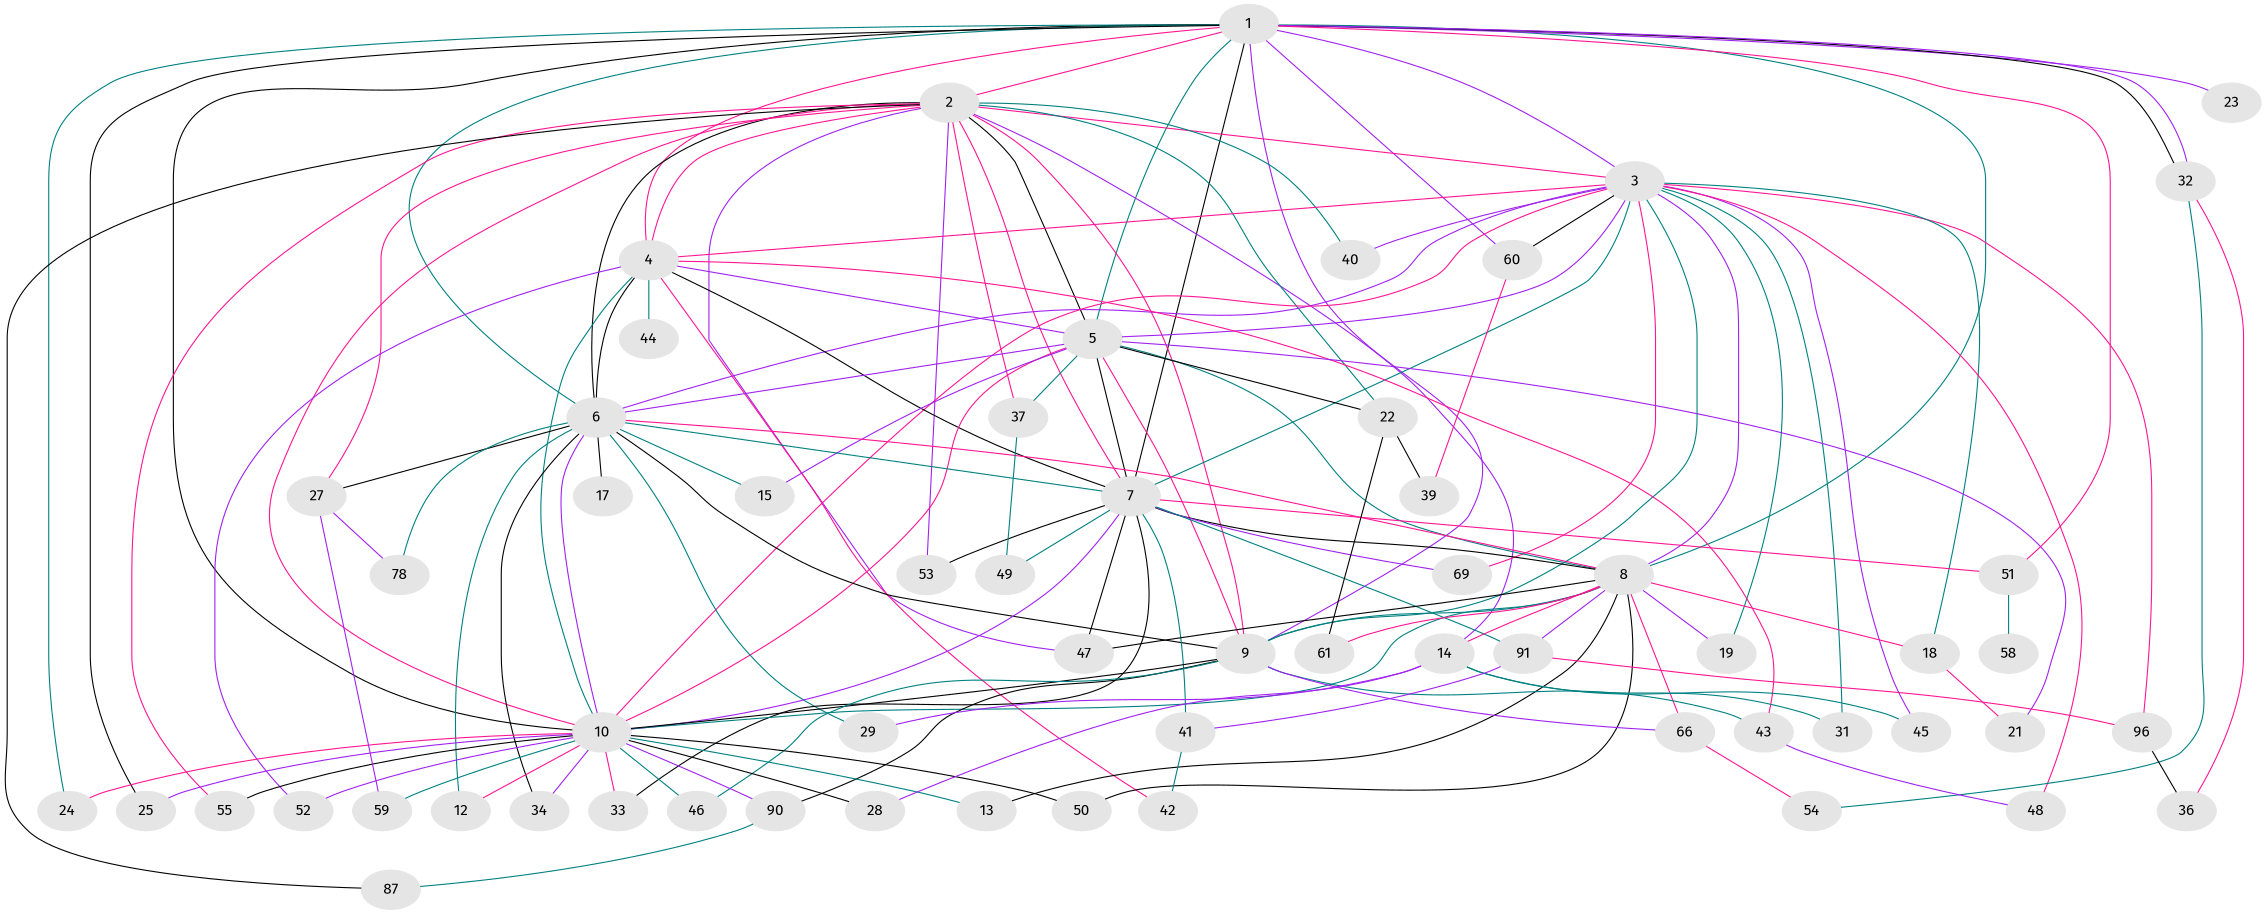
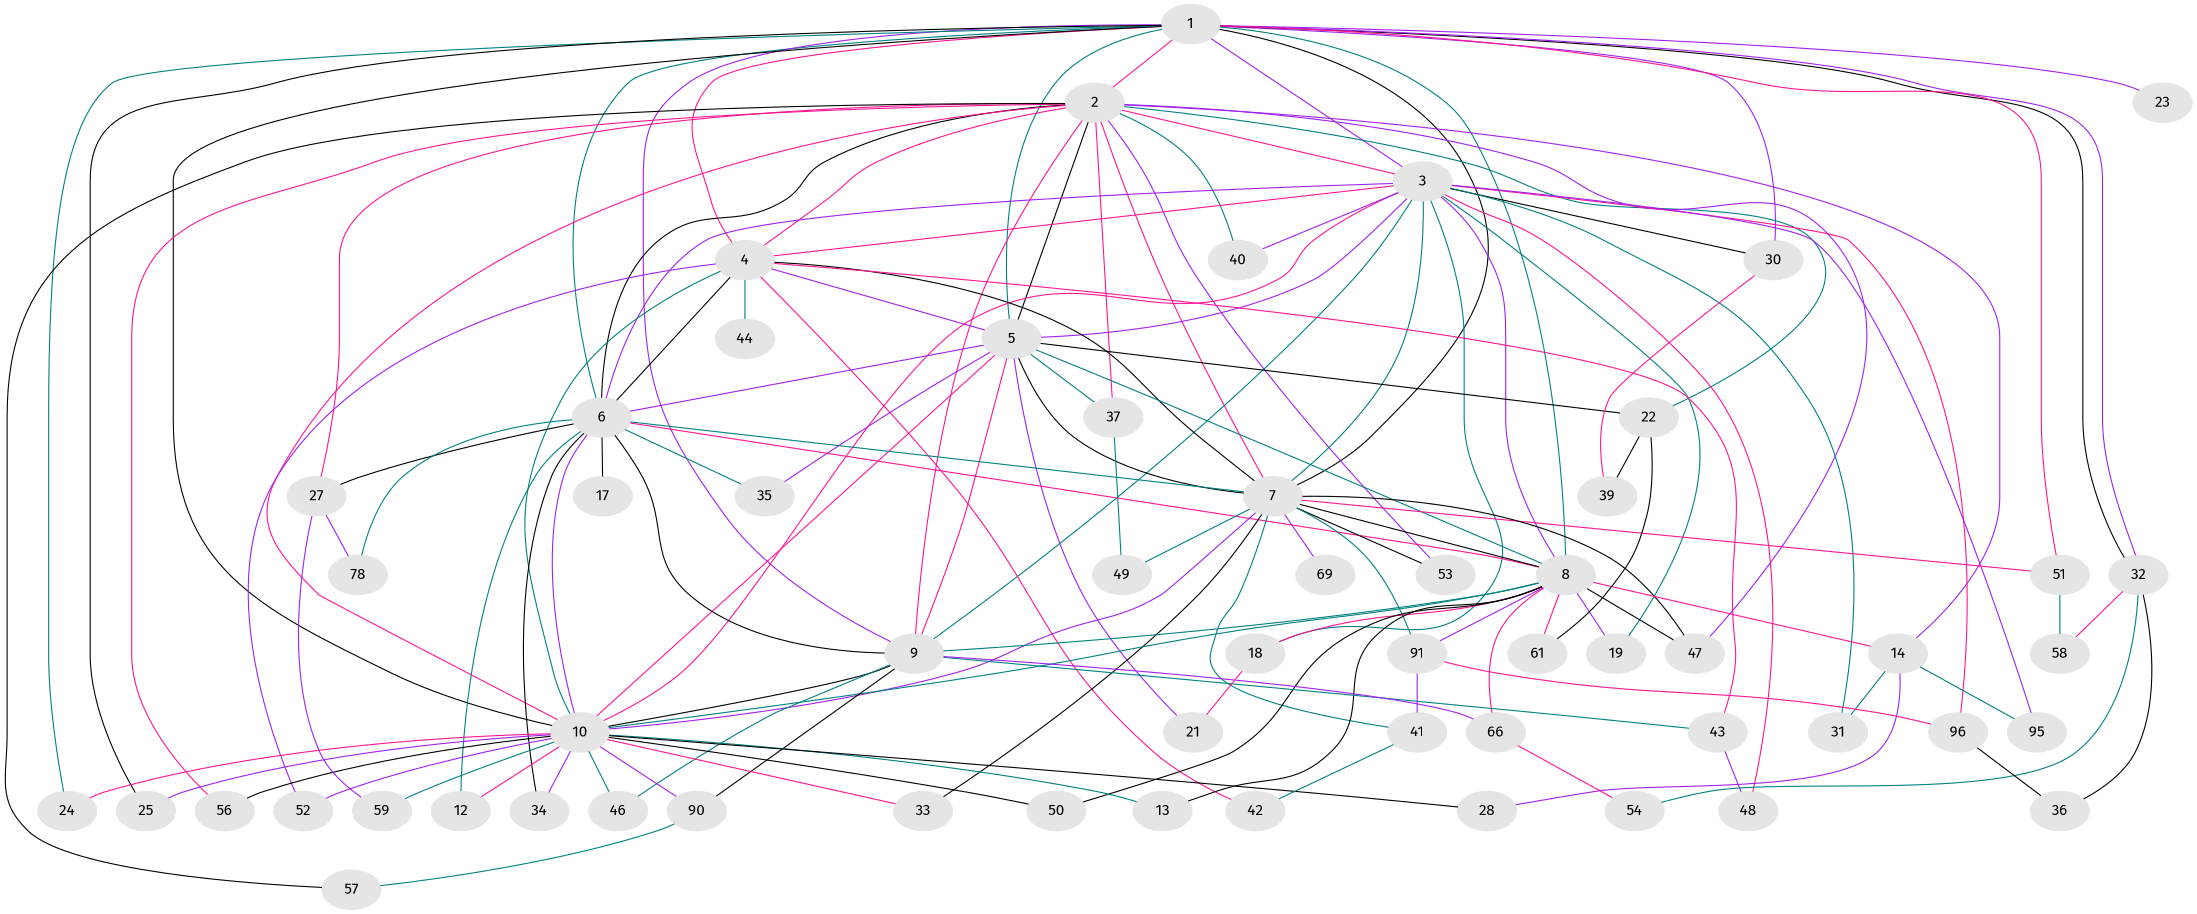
node "60": label "60" -> "30"
edge "3" -- "69": removed
node "15": label "15" -> "35"
edge "32" -- "36": color deeppink -> black
edge "32" -- "58": added
node "29": removed
node "45": label "45" -> "95"
node "55": label "55" -> "56"
node "87": label "87" -> "57"
